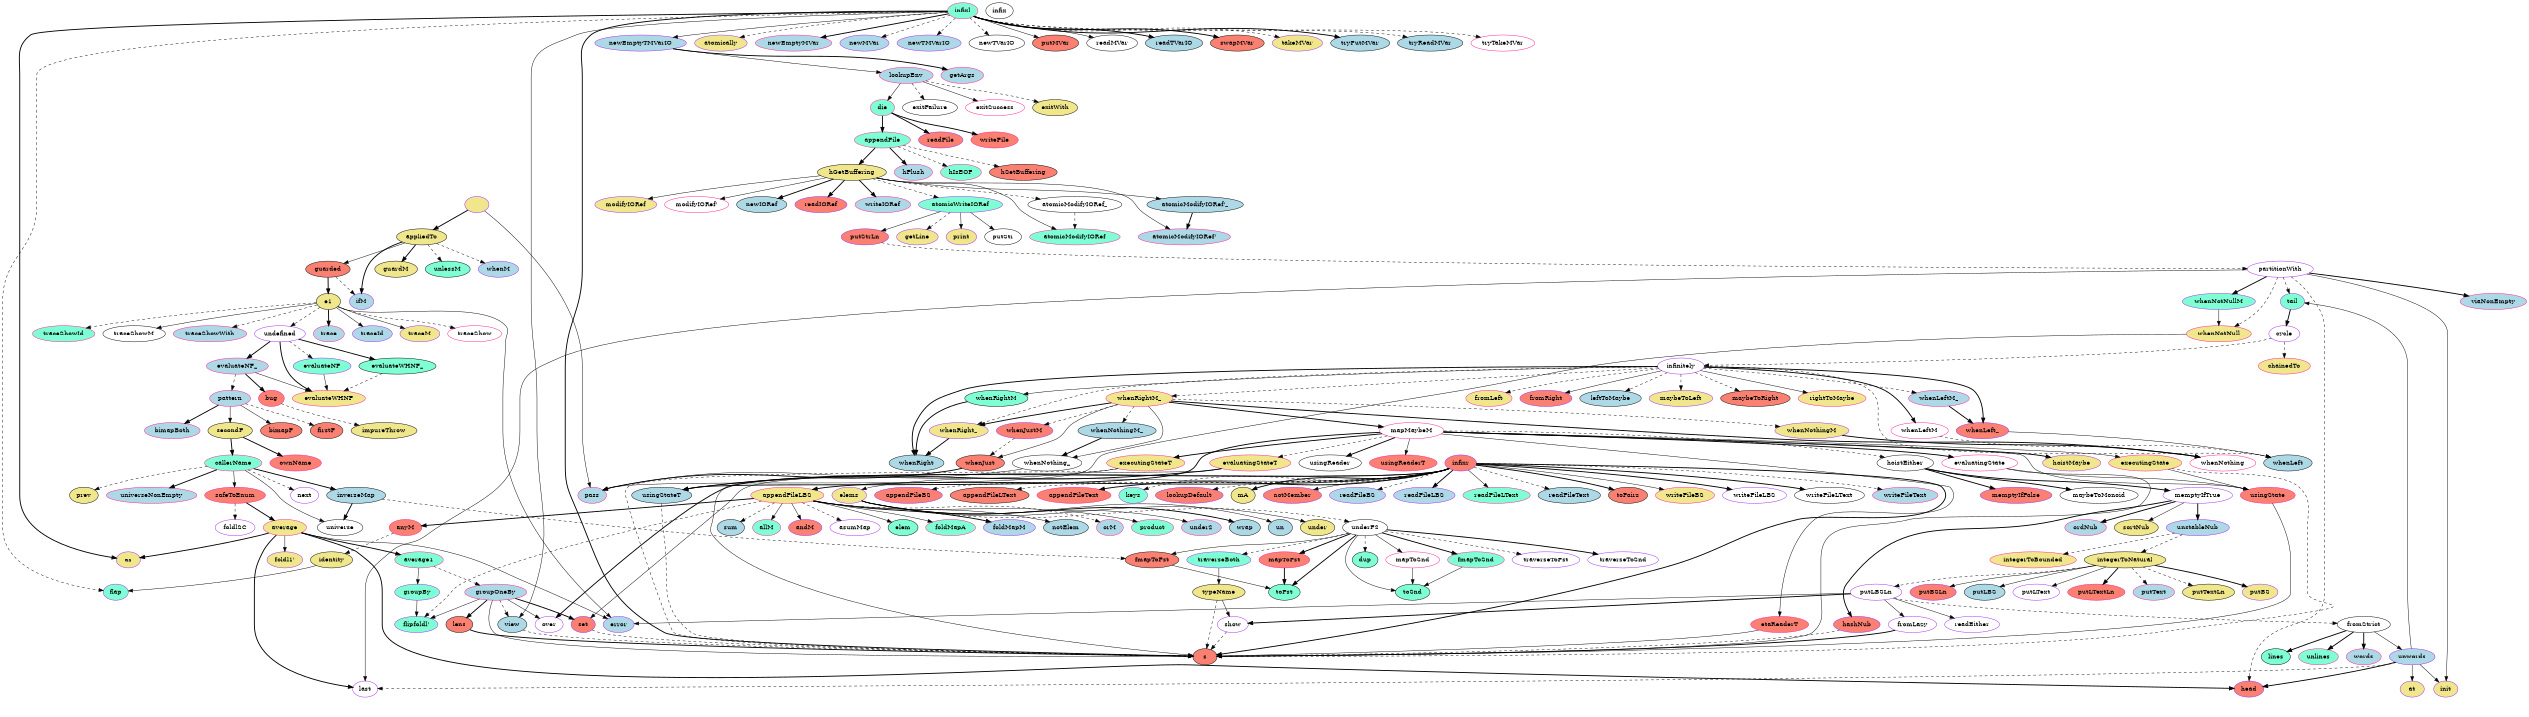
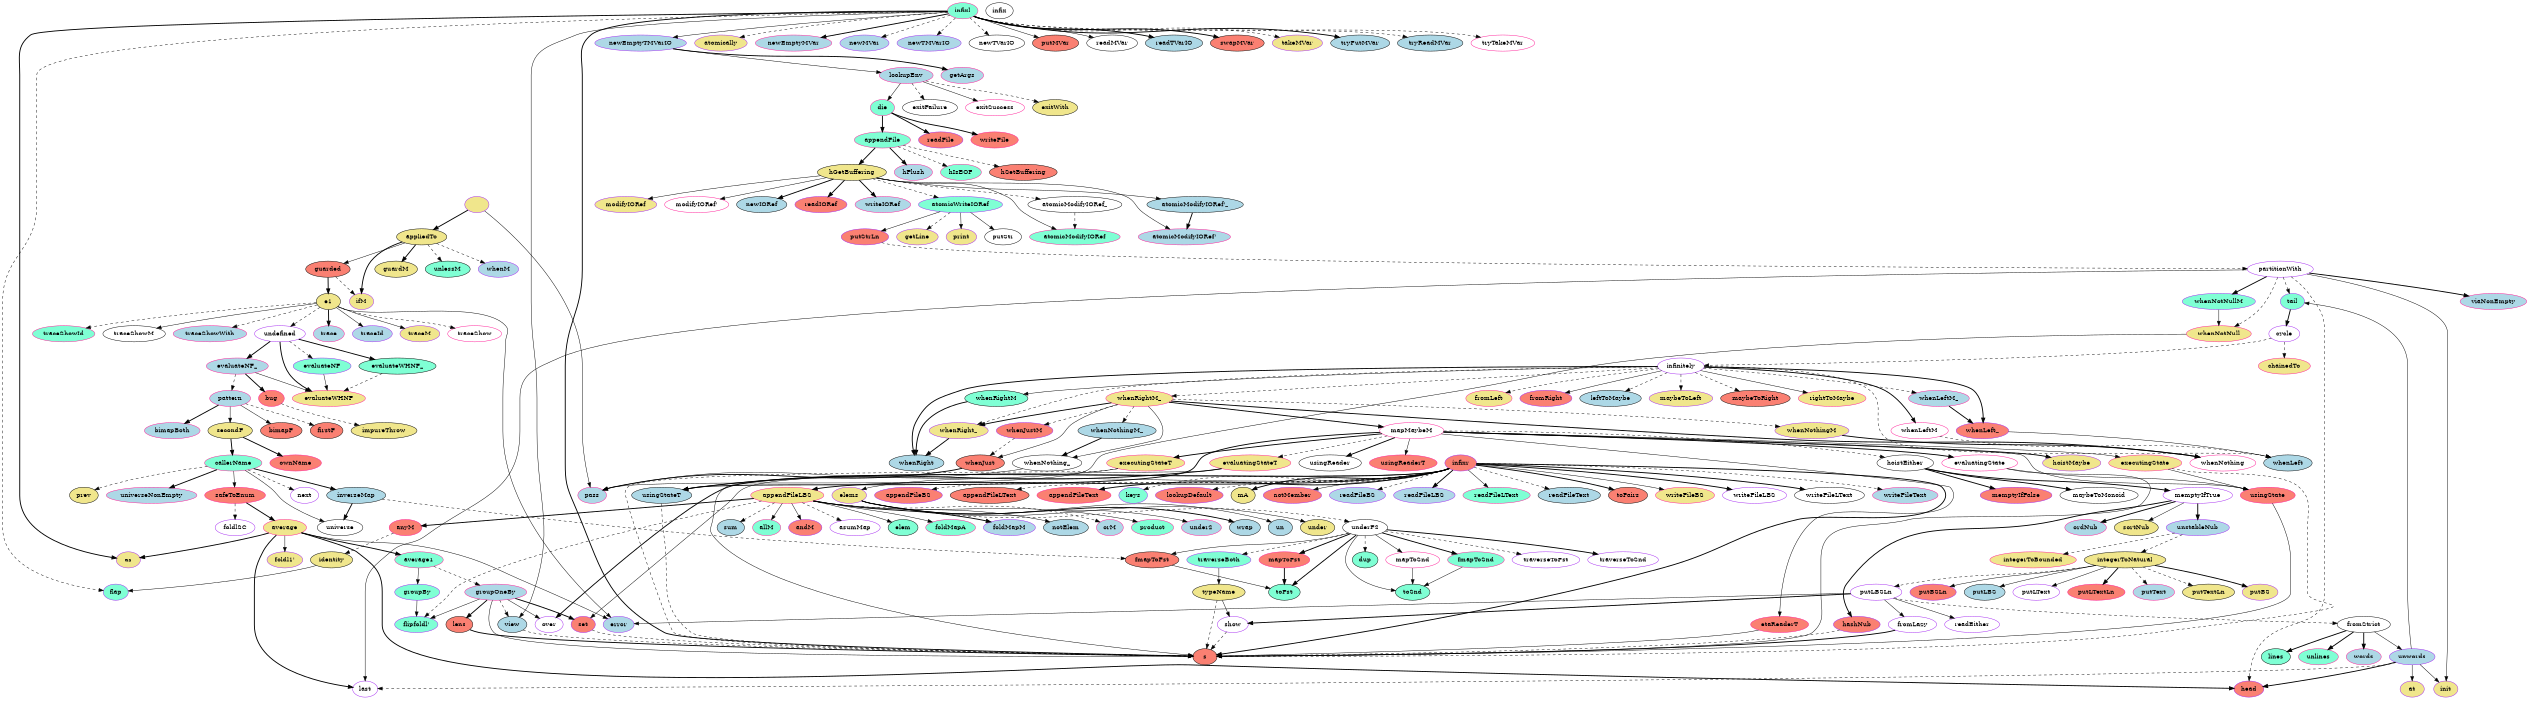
node "ifM": fillcolor lightblue -> khaki
